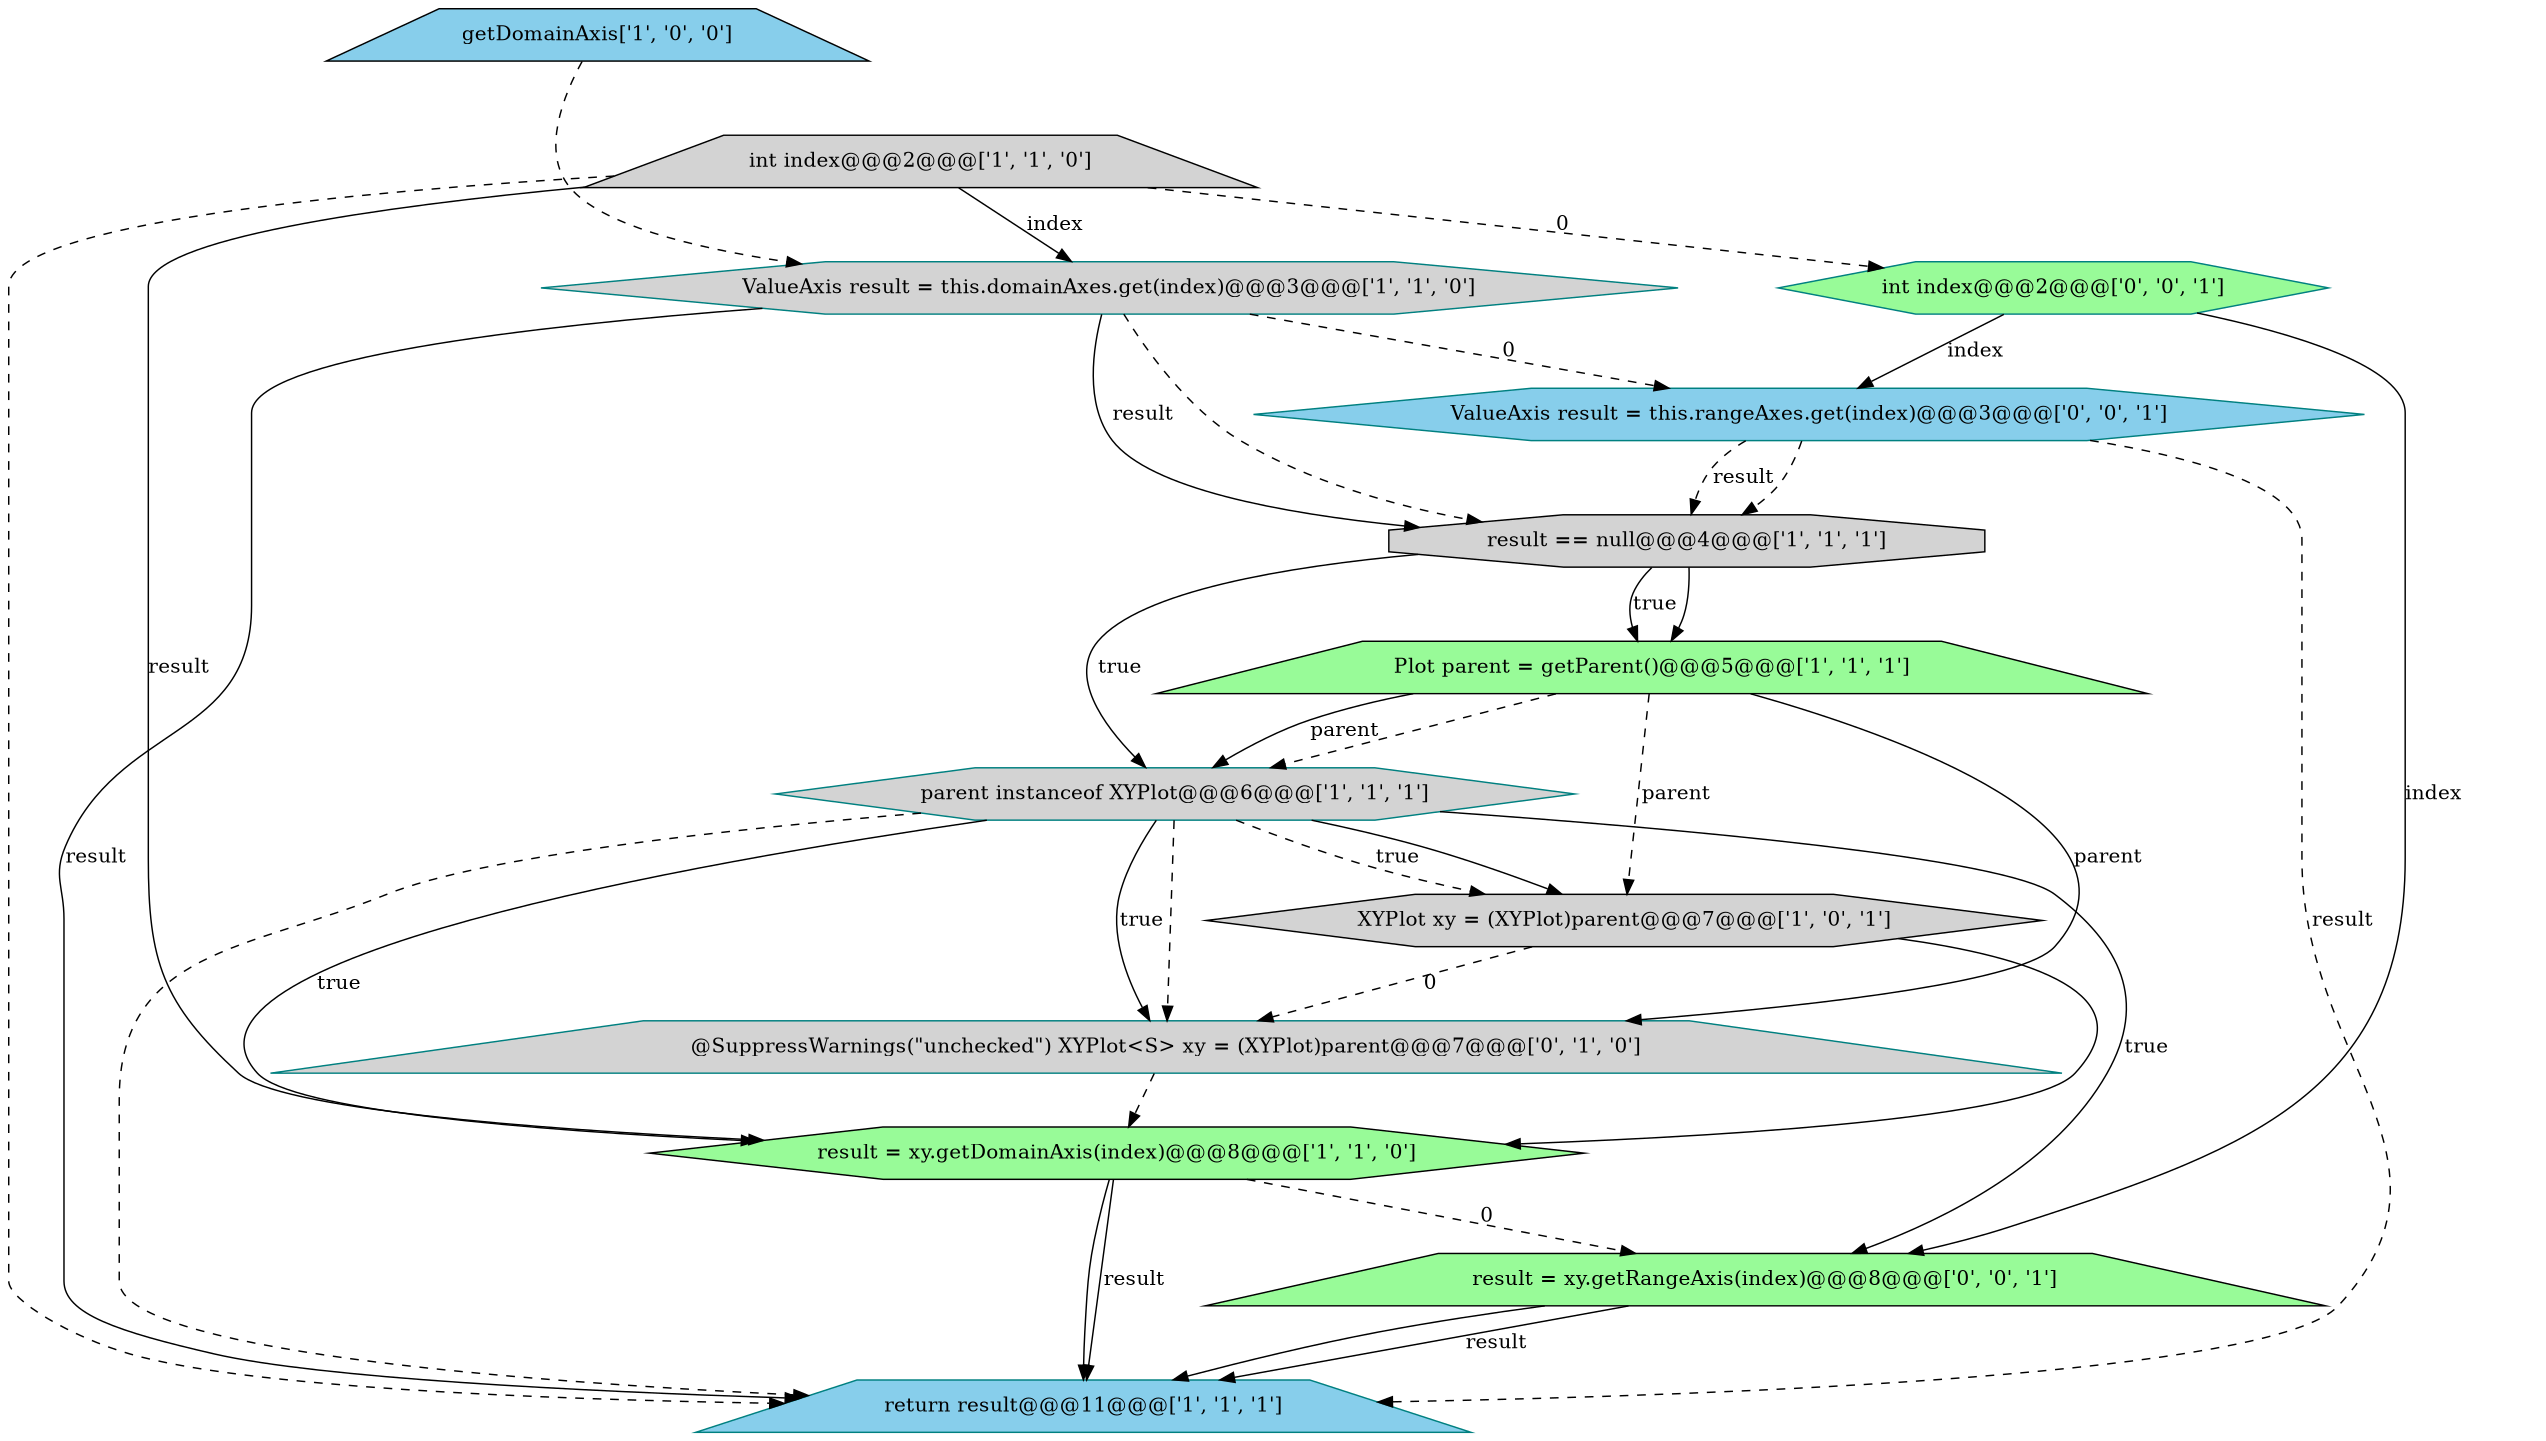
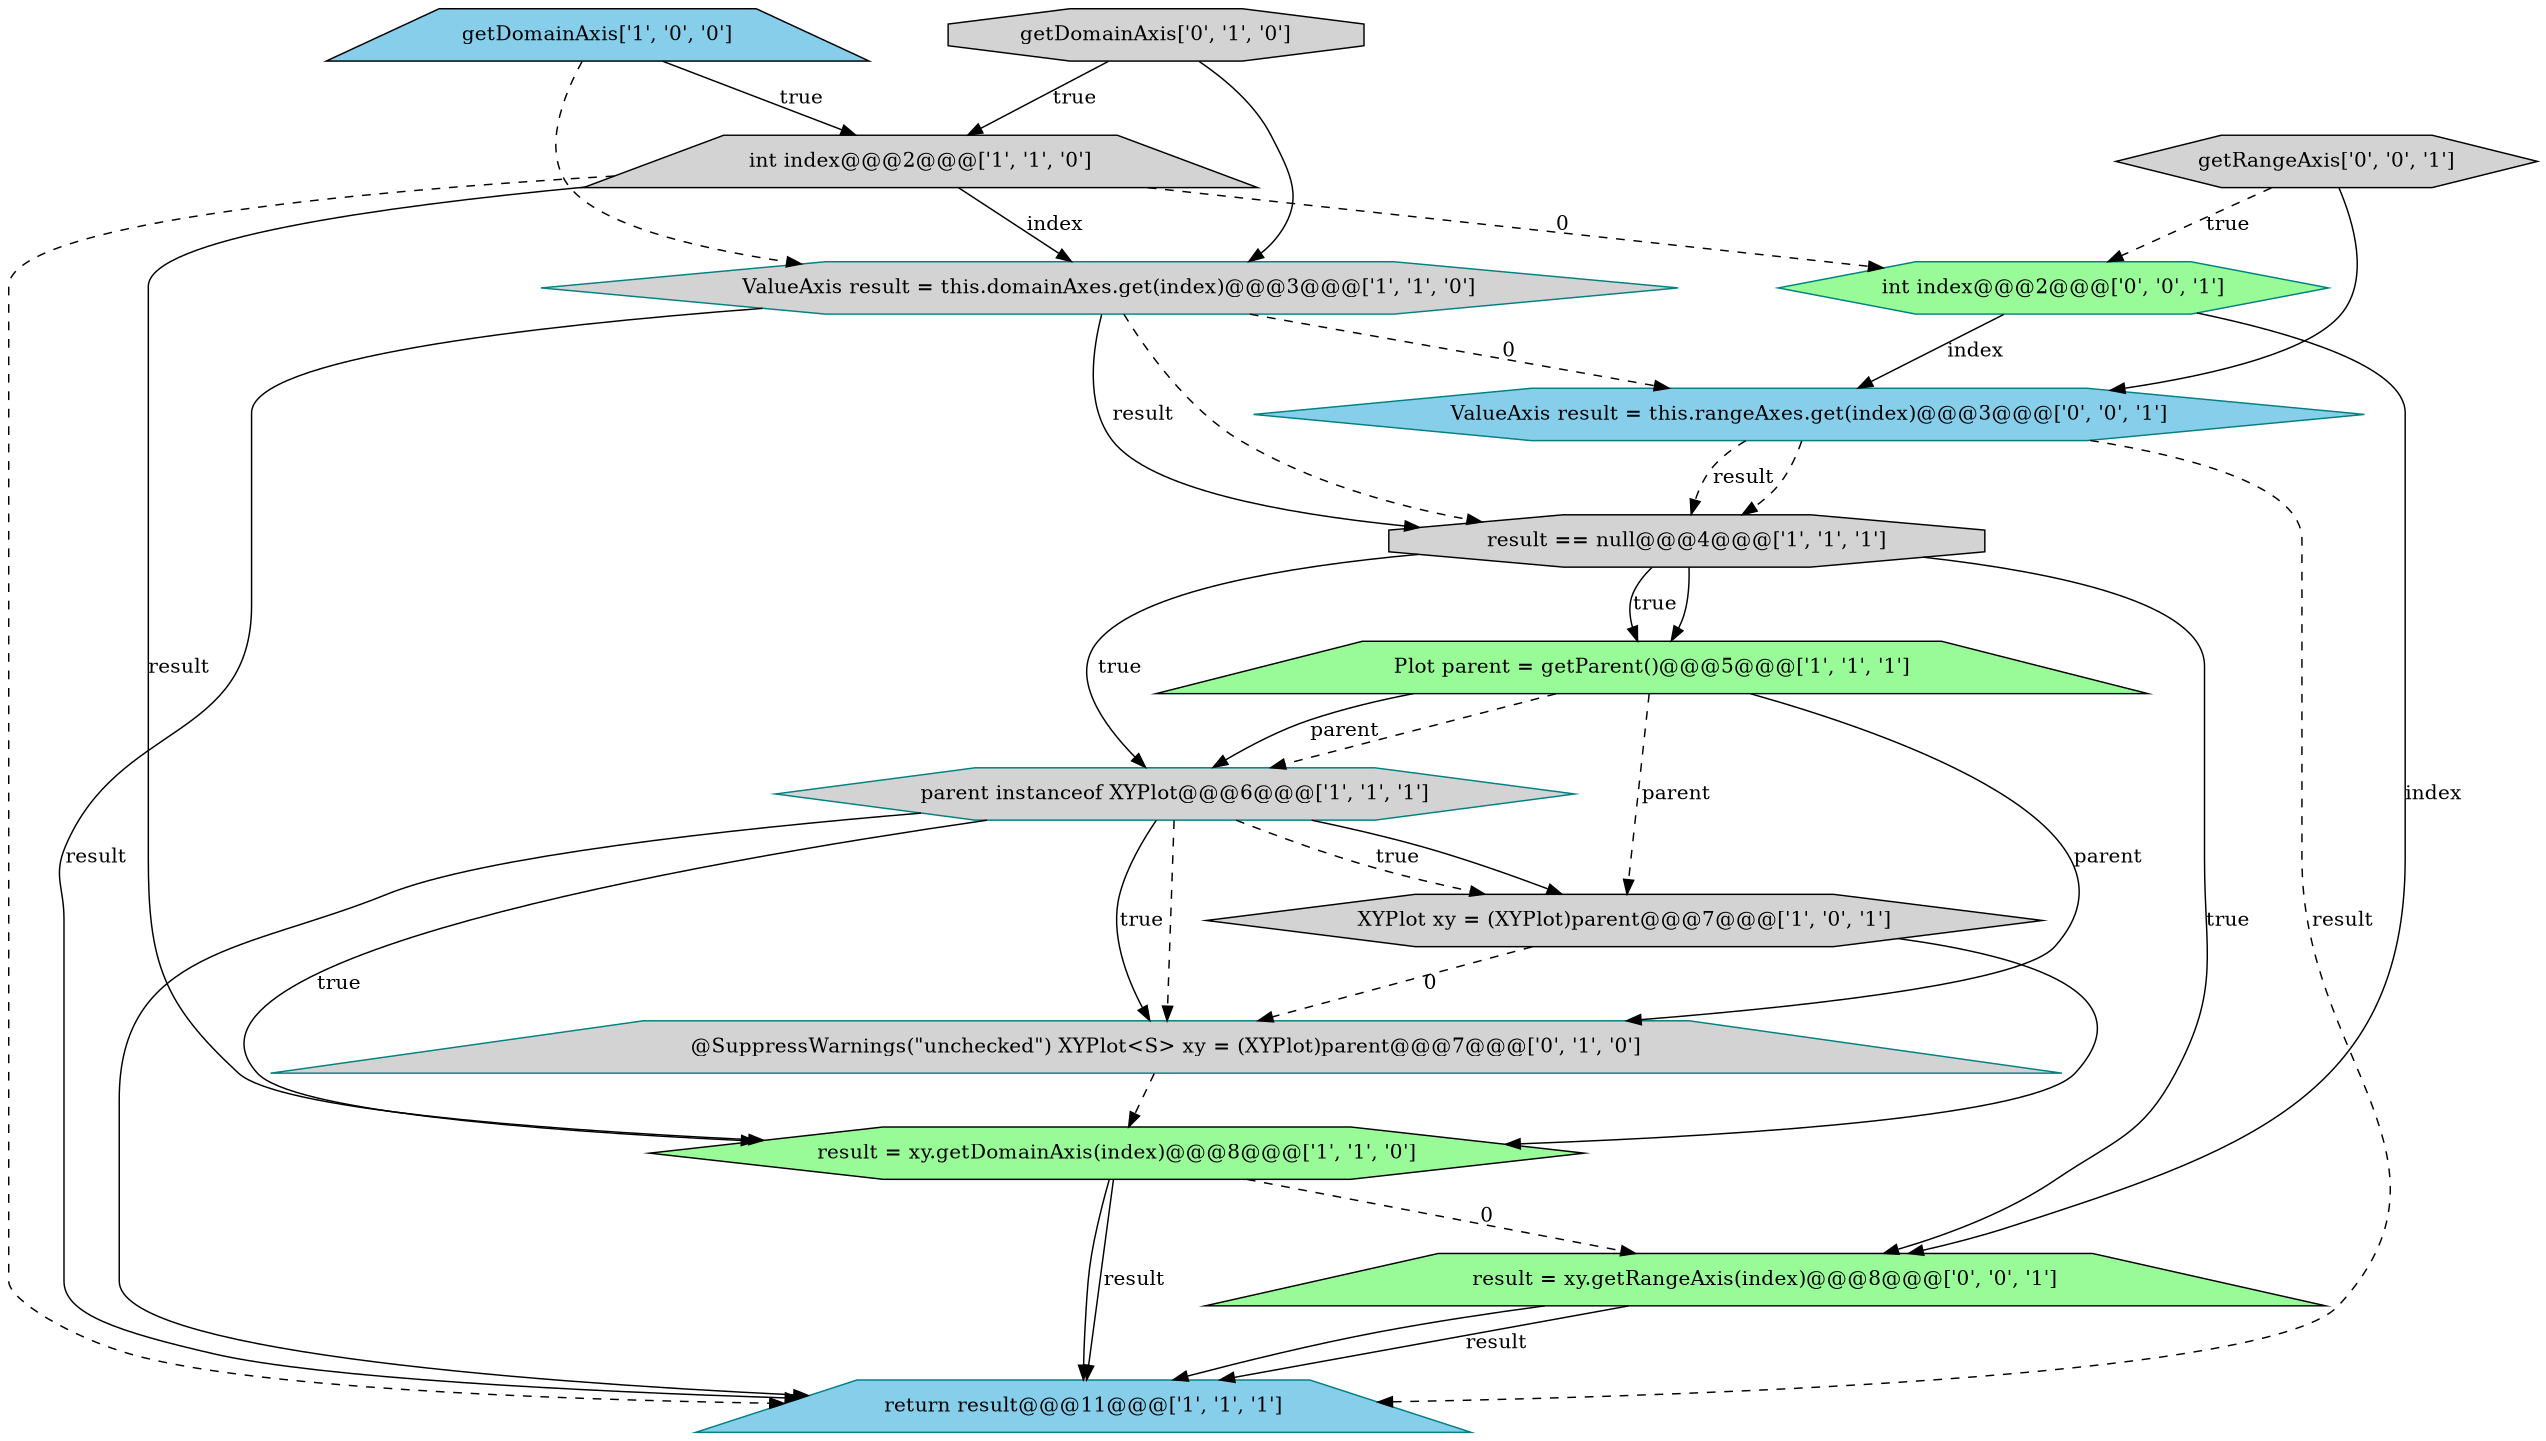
node "getDomainAxis['0', '1', '0']": added
edge "getDomainAxis['1', '0', '0']" -> "int index@@@2@@@['1', '1', '0']": added, label "true"
node "getRangeAxis['0', '0', '1']": added
edge "parent instanceof XYPlot@@@6@@@['1', '1', '1']" -> "result = xy.getRangeAxis(index)@@@8@@@['0', '0', '1']": now "result == null@@@4@@@['1', '1', '1']" -> "result = xy.getRangeAxis(index)@@@8@@@['0', '0', '1']"
edge "parent instanceof XYPlot@@@6@@@['1', '1', '1']" -> "return result@@@11@@@['1', '1', '1']": style dashed -> solid
